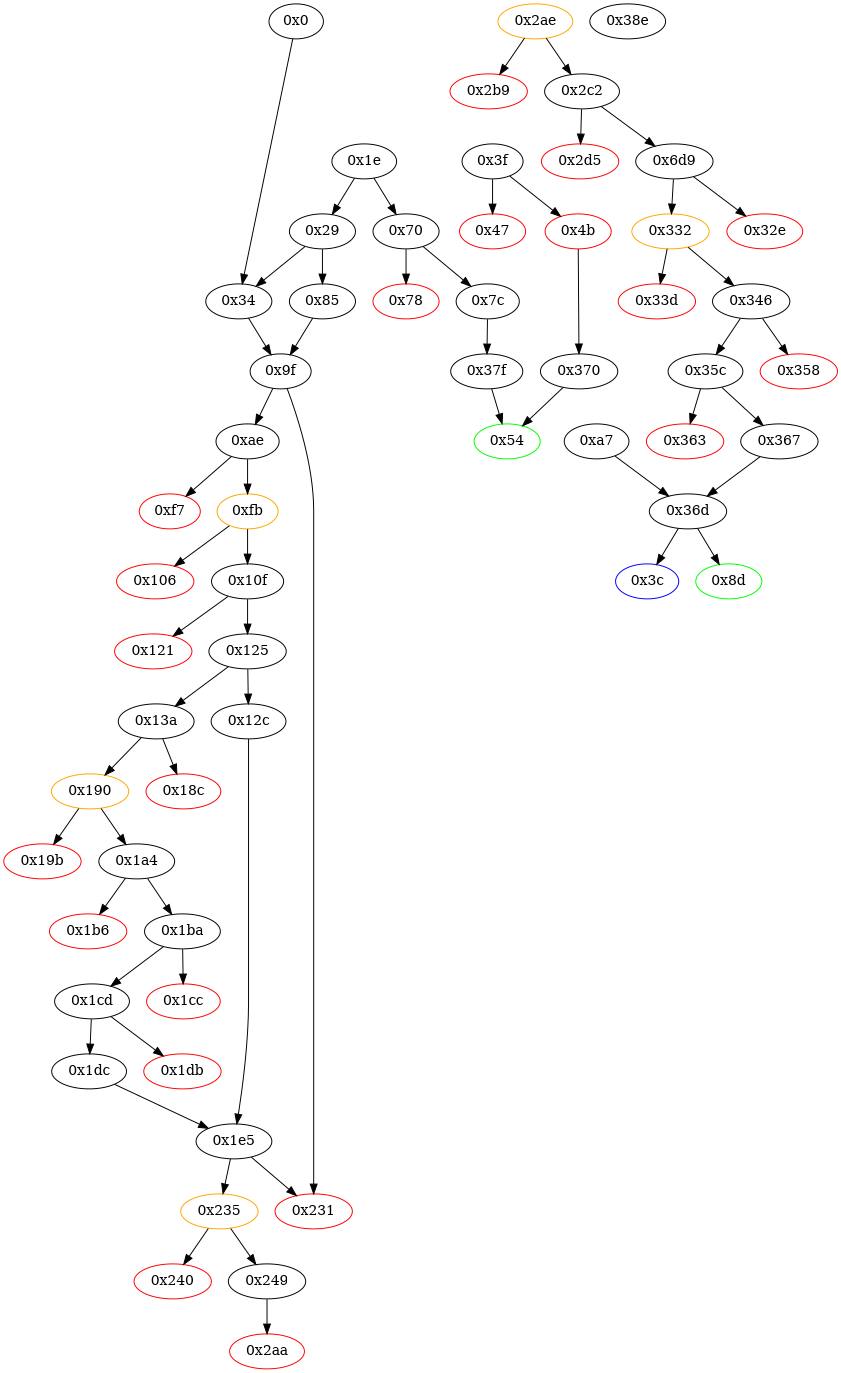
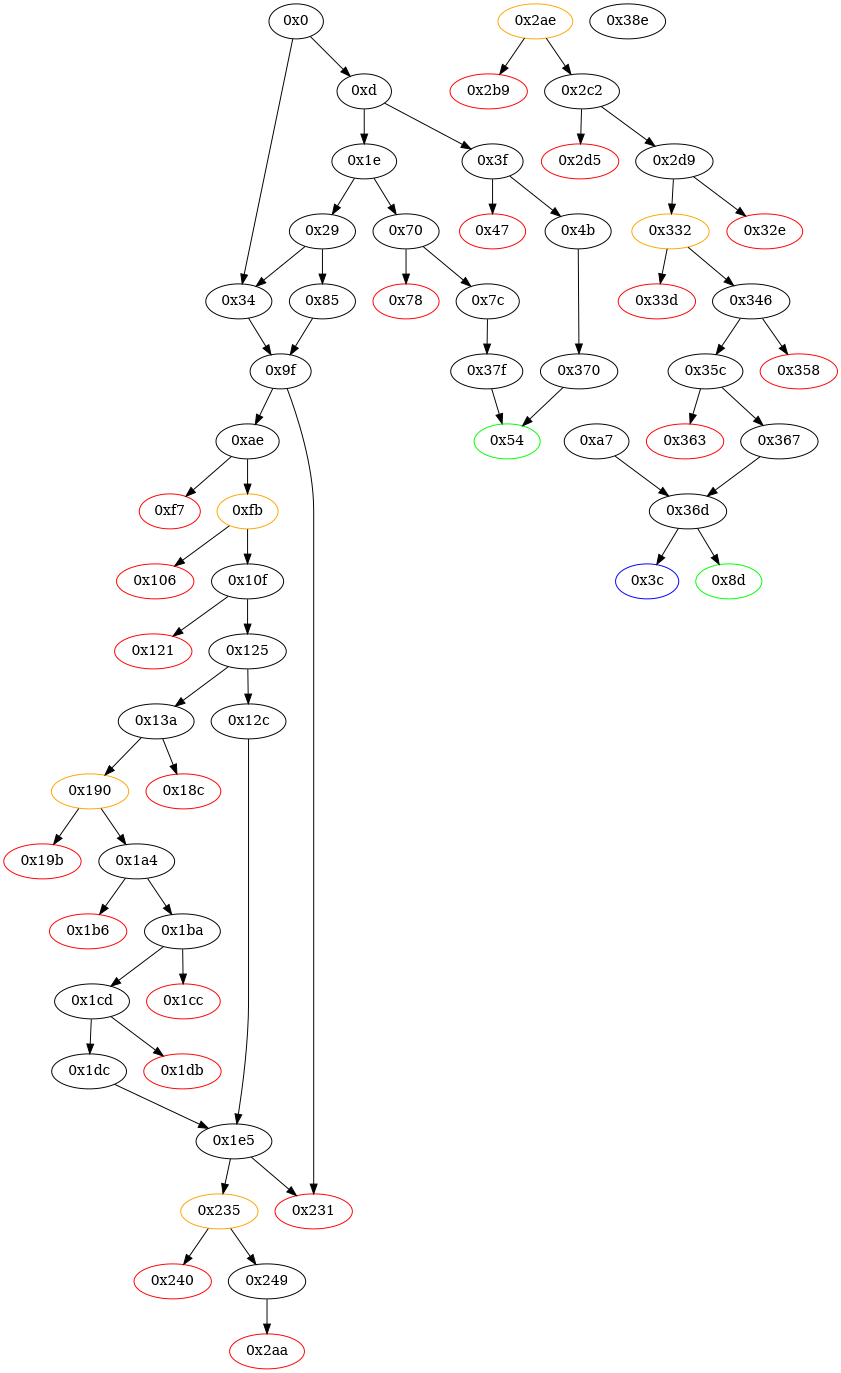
node "0xd": added
node "0x6d9": label "0x6d9" -> "0x2d9"
node "0x4b": color red -> black
